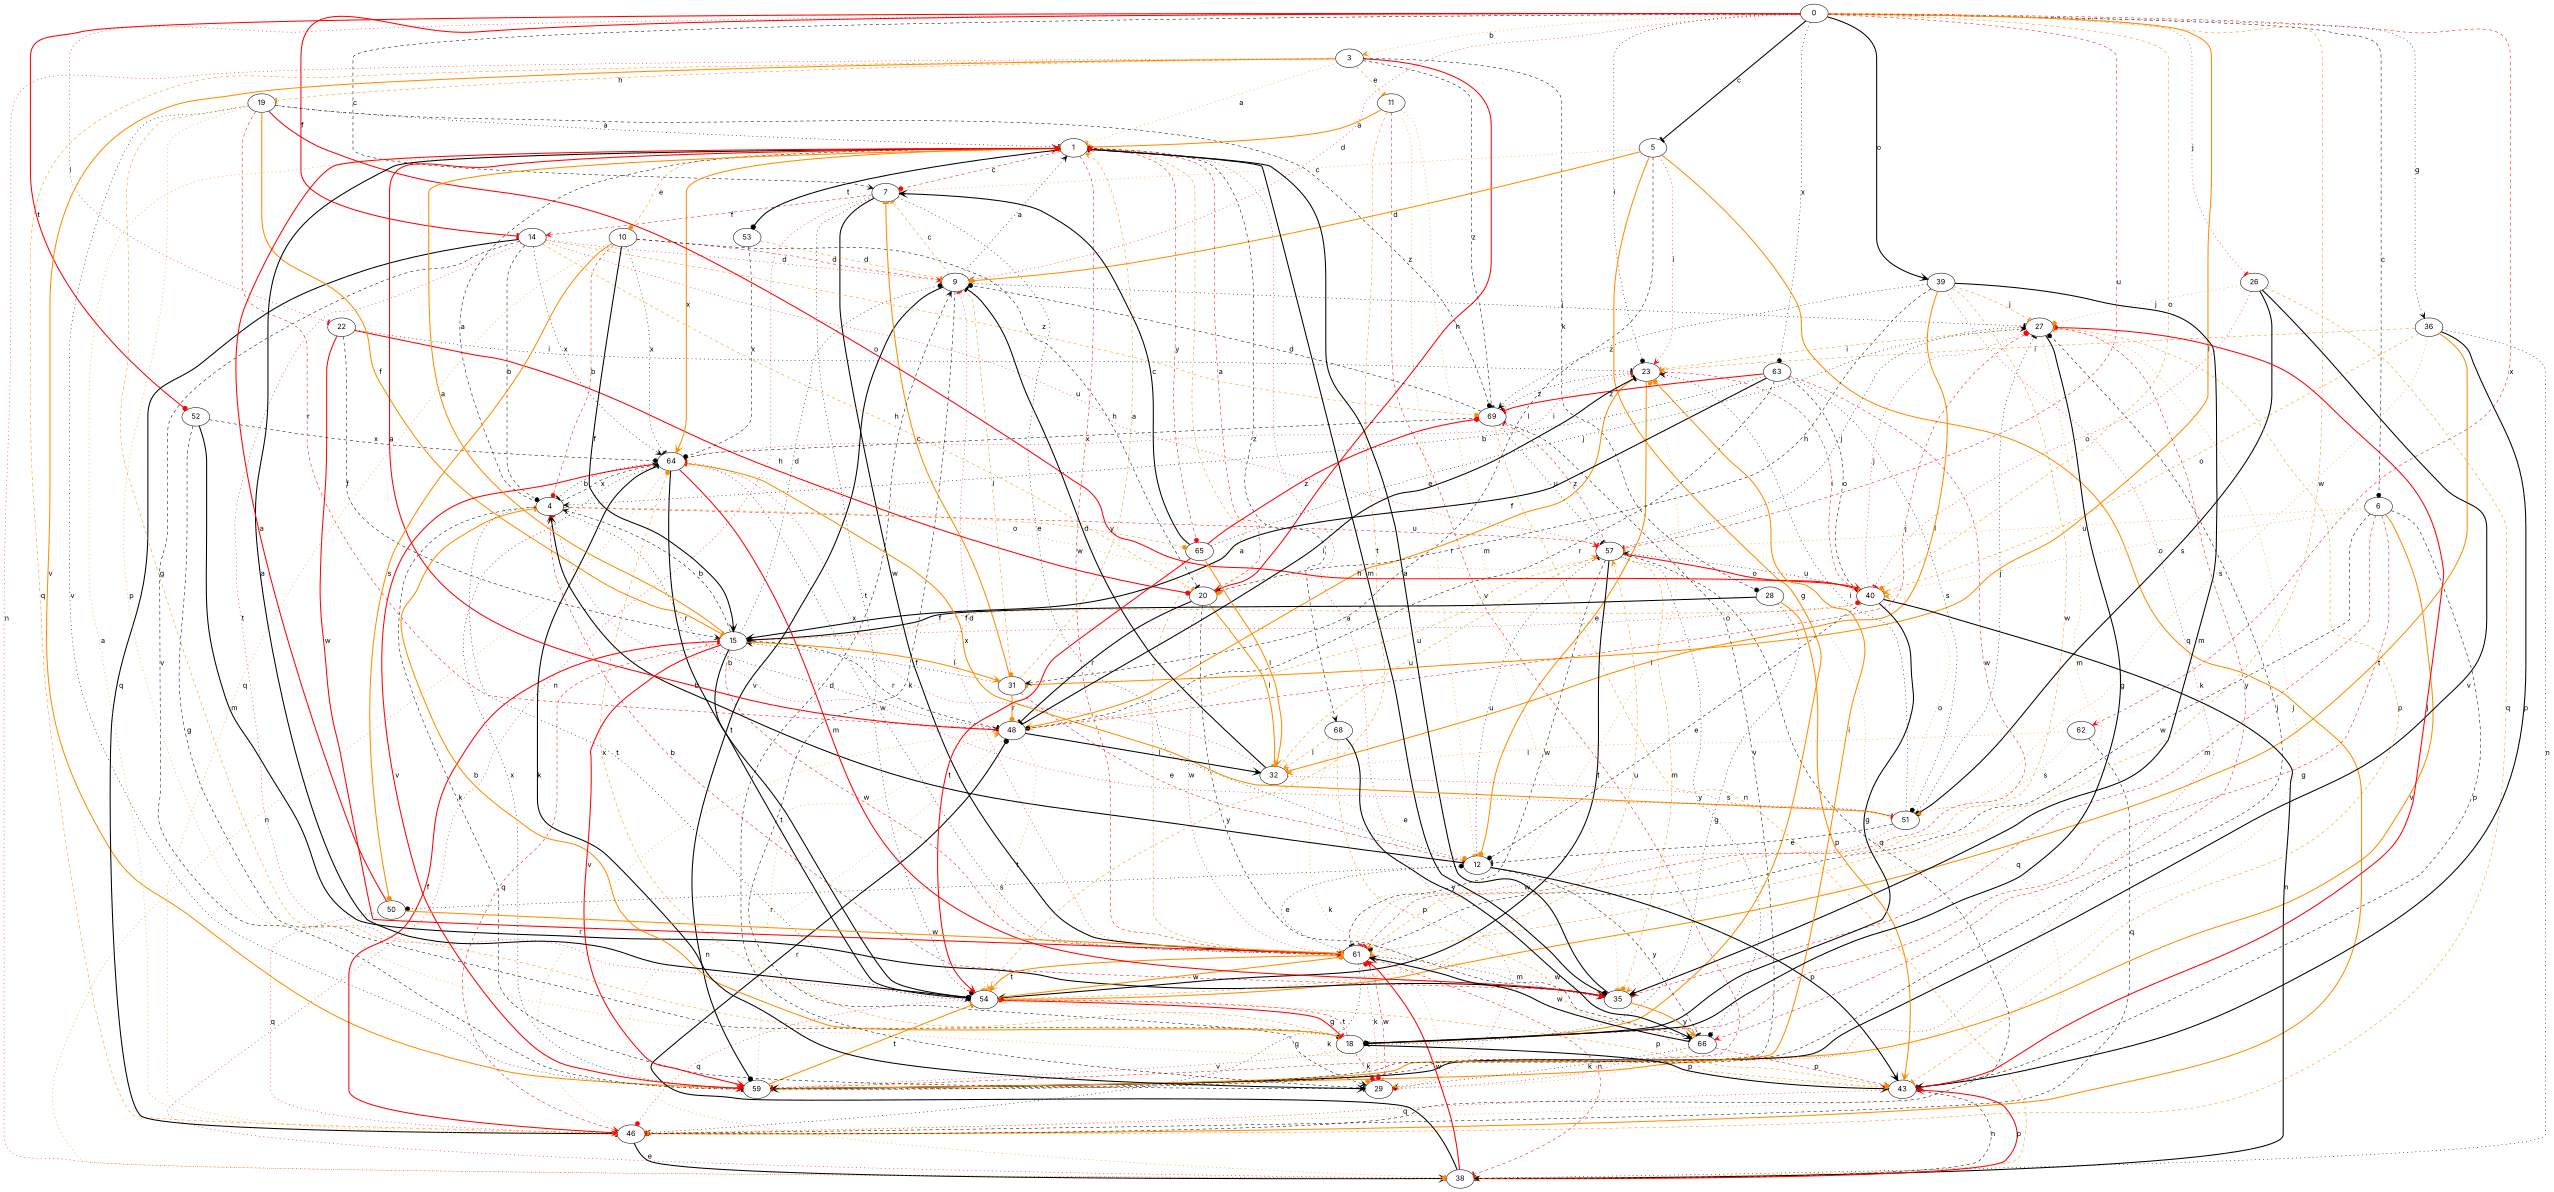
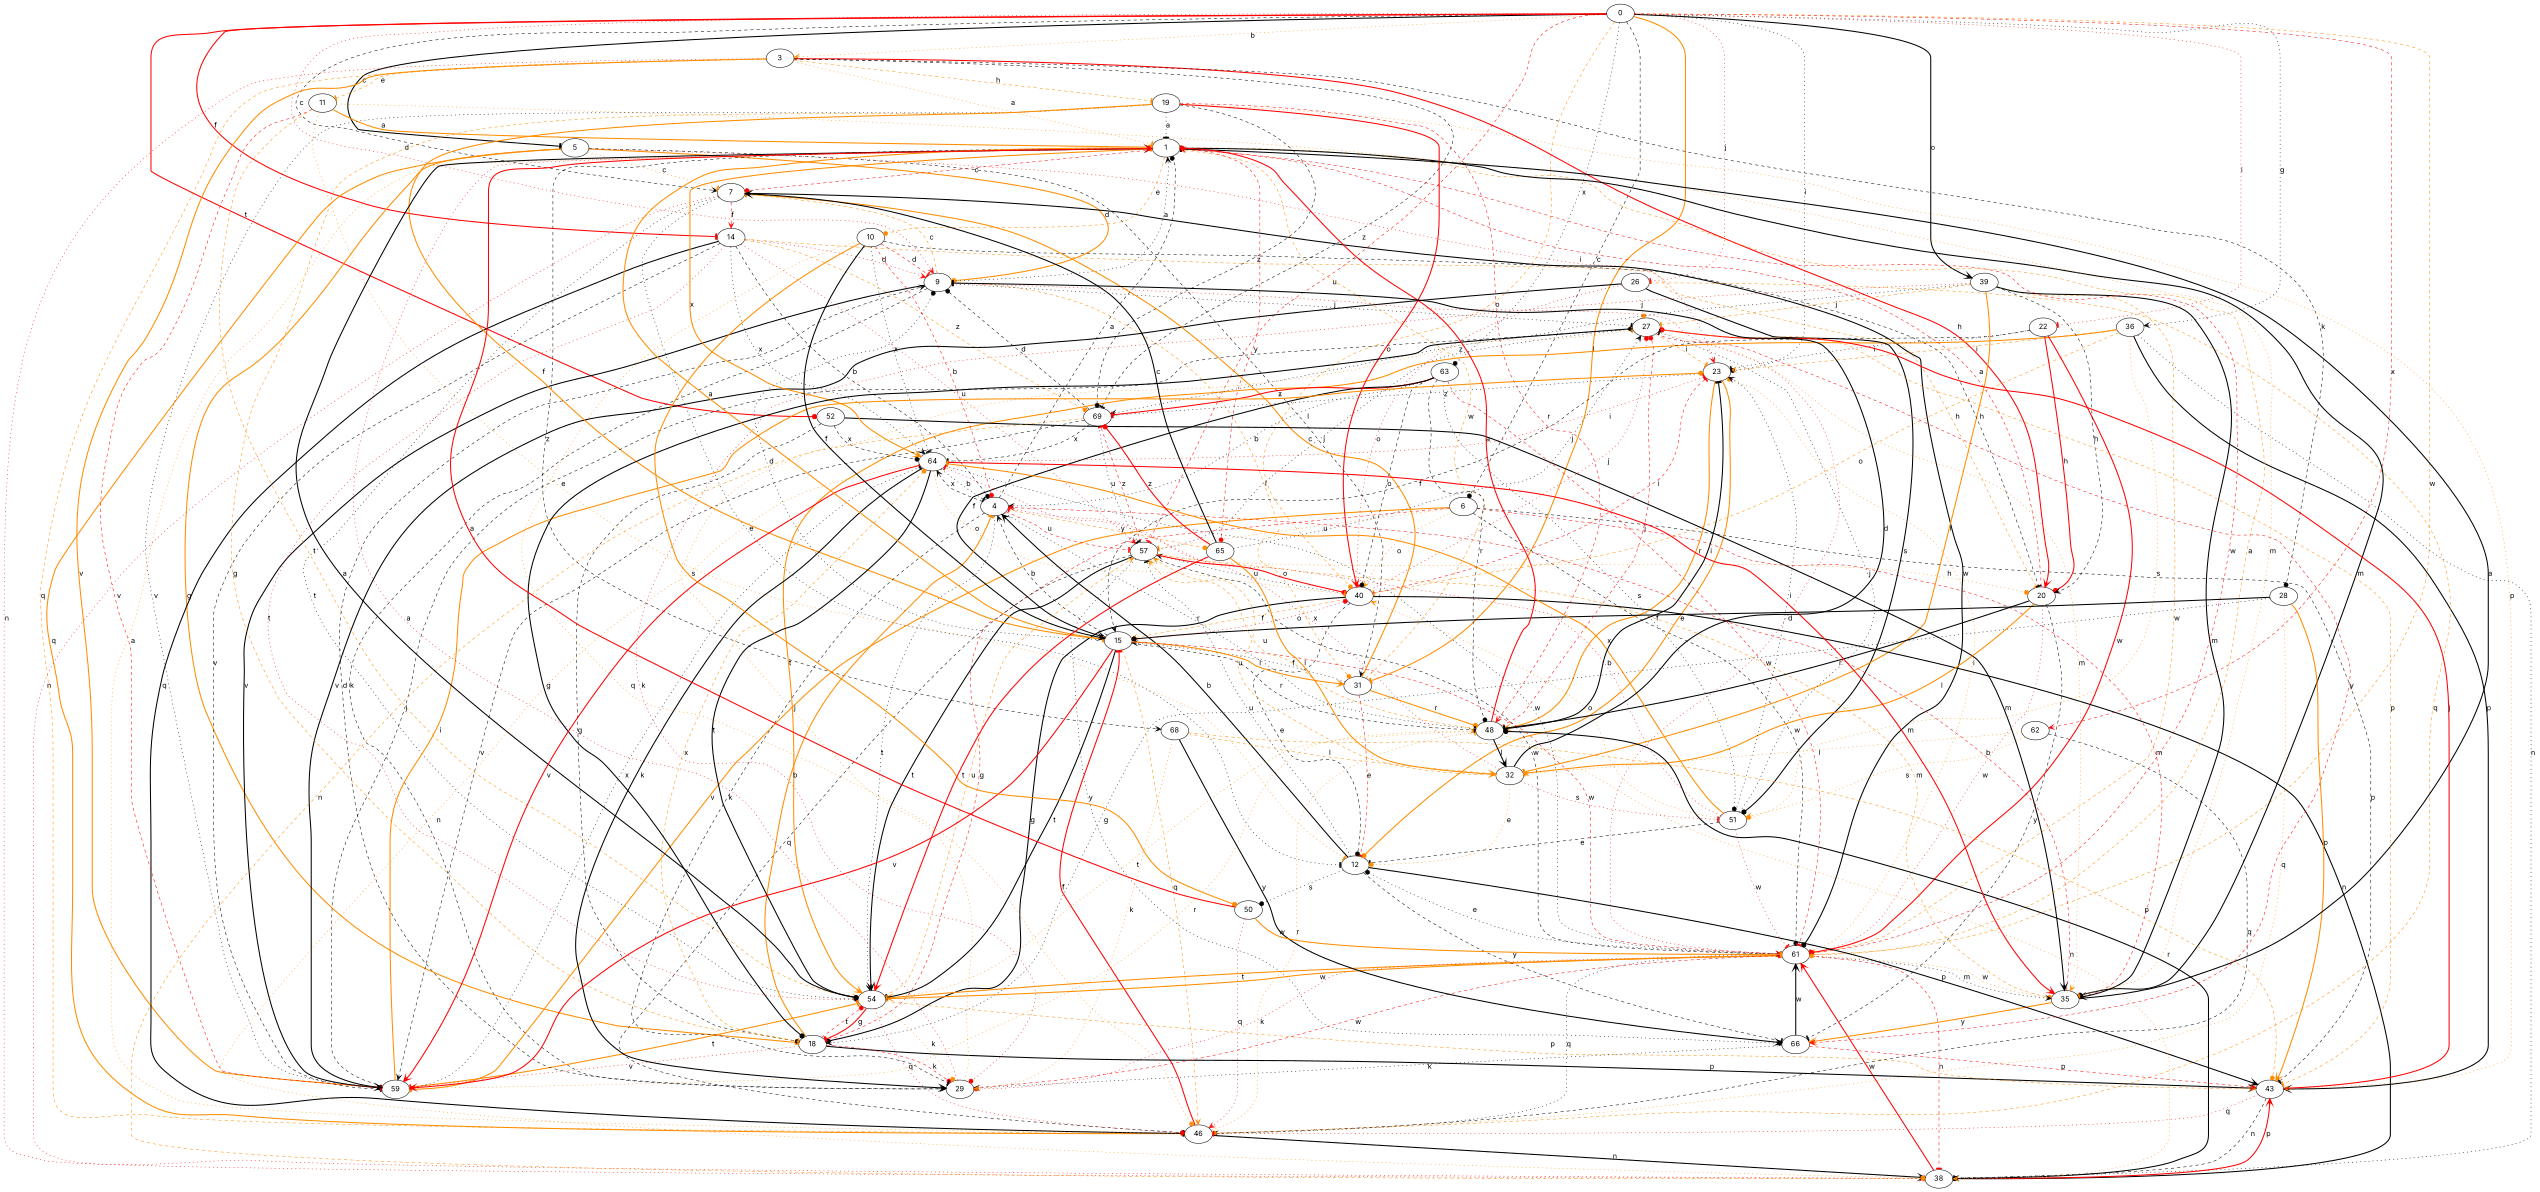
node "53": removed
edge "31" -> "1": label "a" -> "w"
edge "15" -> "46": color red -> darkorange
edge "46" -> "38": label "e" -> "n"
